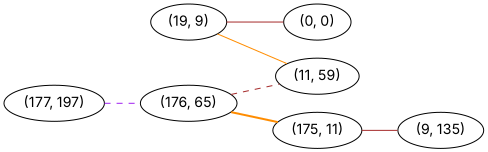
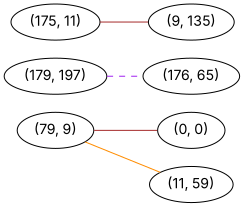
node "(19, 9)": label "(19, 9)" -> "(79, 9)"
edge "(11, 59)" -- "(176, 65)": removed
node "(177, 197)": label "(177, 197)" -> "(179, 197)"
edge "(176, 65)" -- "(175, 11)": removed
